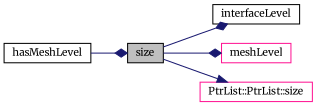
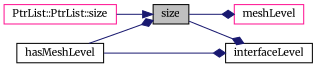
edge "hasMeshLevel" -> "interfaceLevel": added
edge "size" -> "PtrList::PtrList::size": reversed
